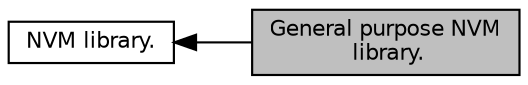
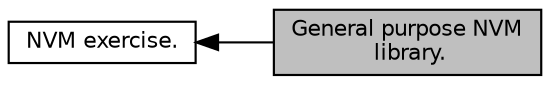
node "NVM library.": label "NVM library." -> "NVM exercise."
